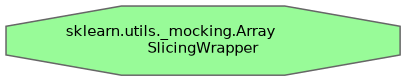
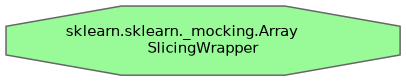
node "sklearn.utils._mocking.Array SlicingWrapper": label "sklearn.utils._mocking.Array SlicingWrapper" -> "sklearn.sklearn._mocking.Array SlicingWrapper"
